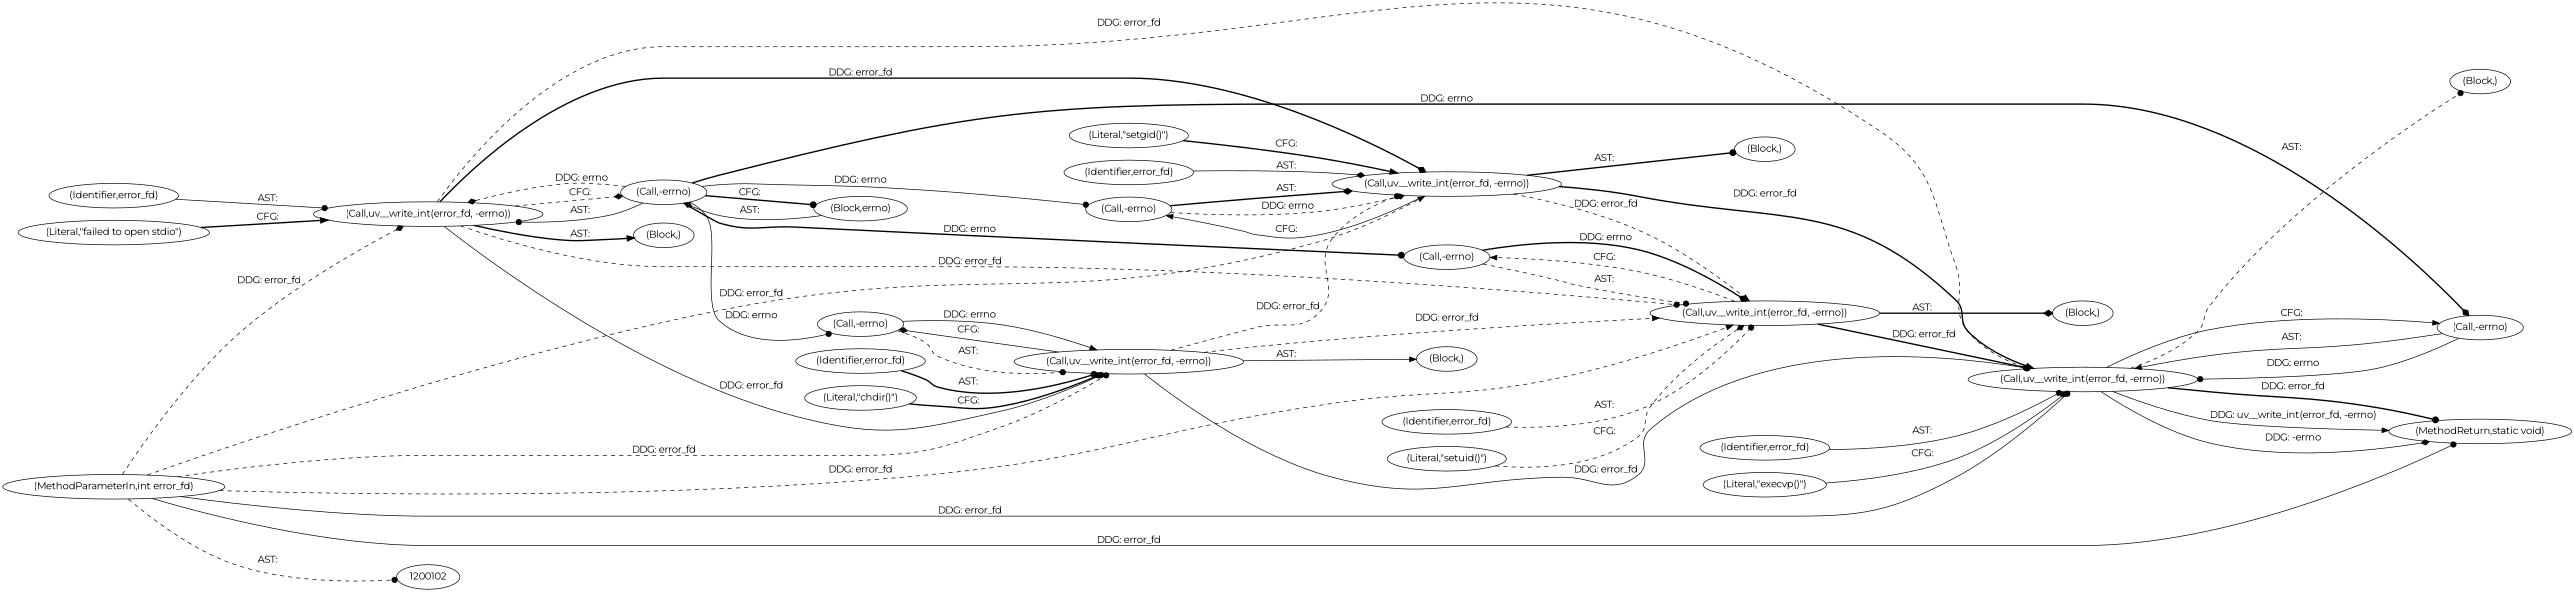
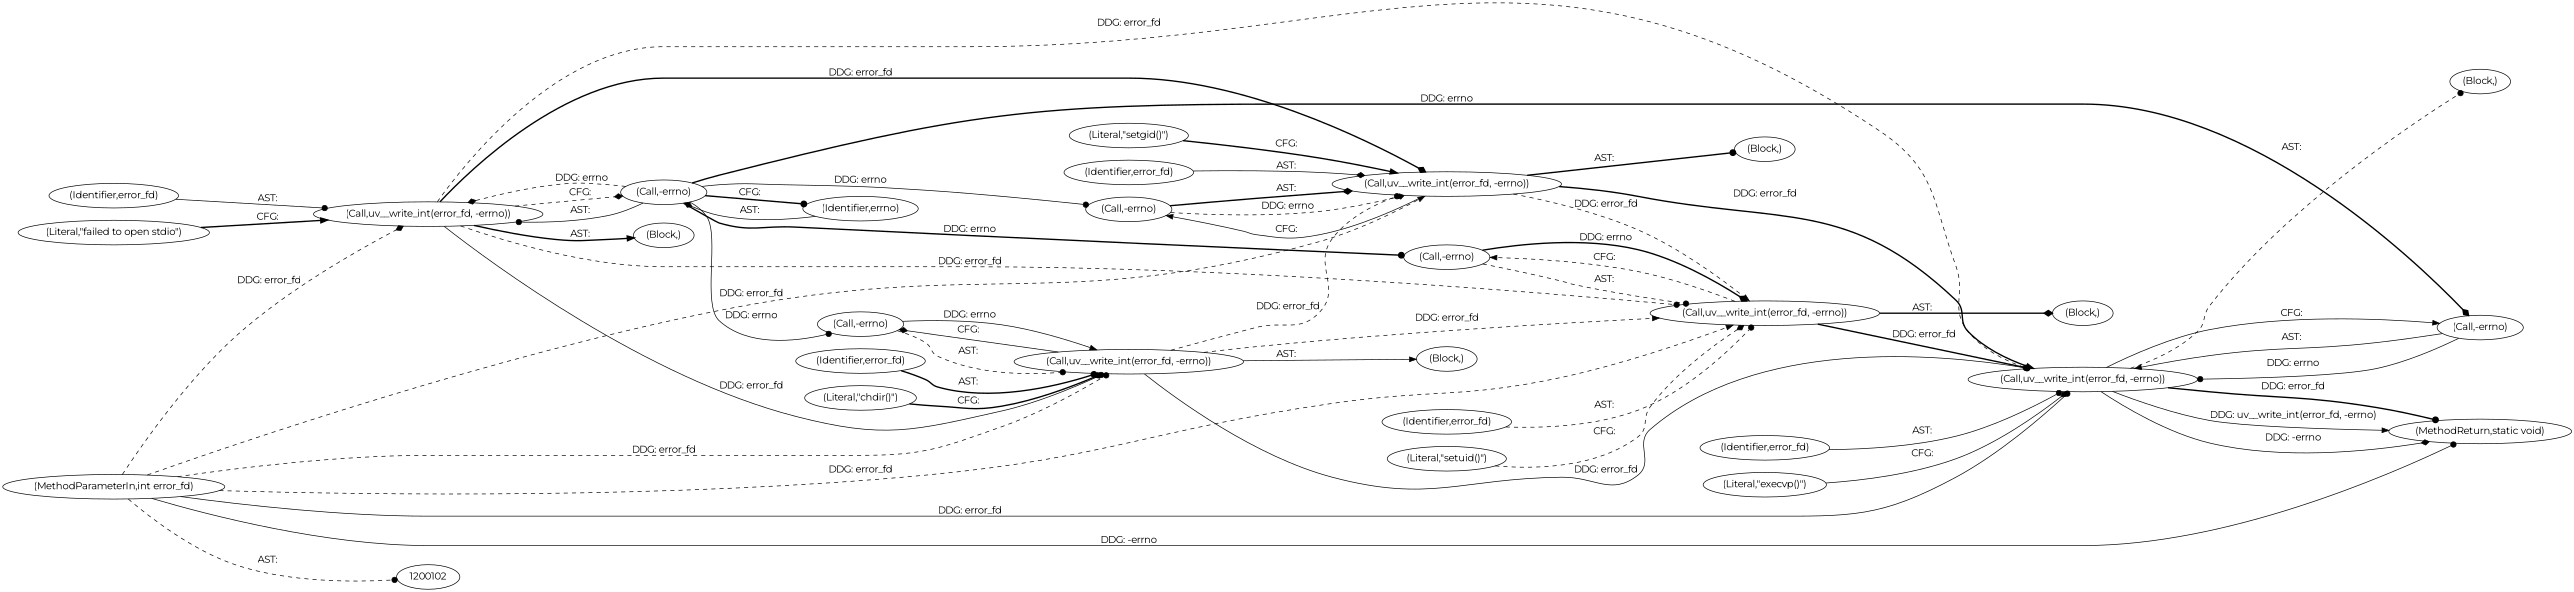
node "(Block,errno)": label "(Block,errno)" -> "(Identifier,errno)"
edge "(MethodParameterIn,int error_fd)" -> "(MethodReturn,static void)": label "DDG: error_fd" -> "DDG: -errno"
